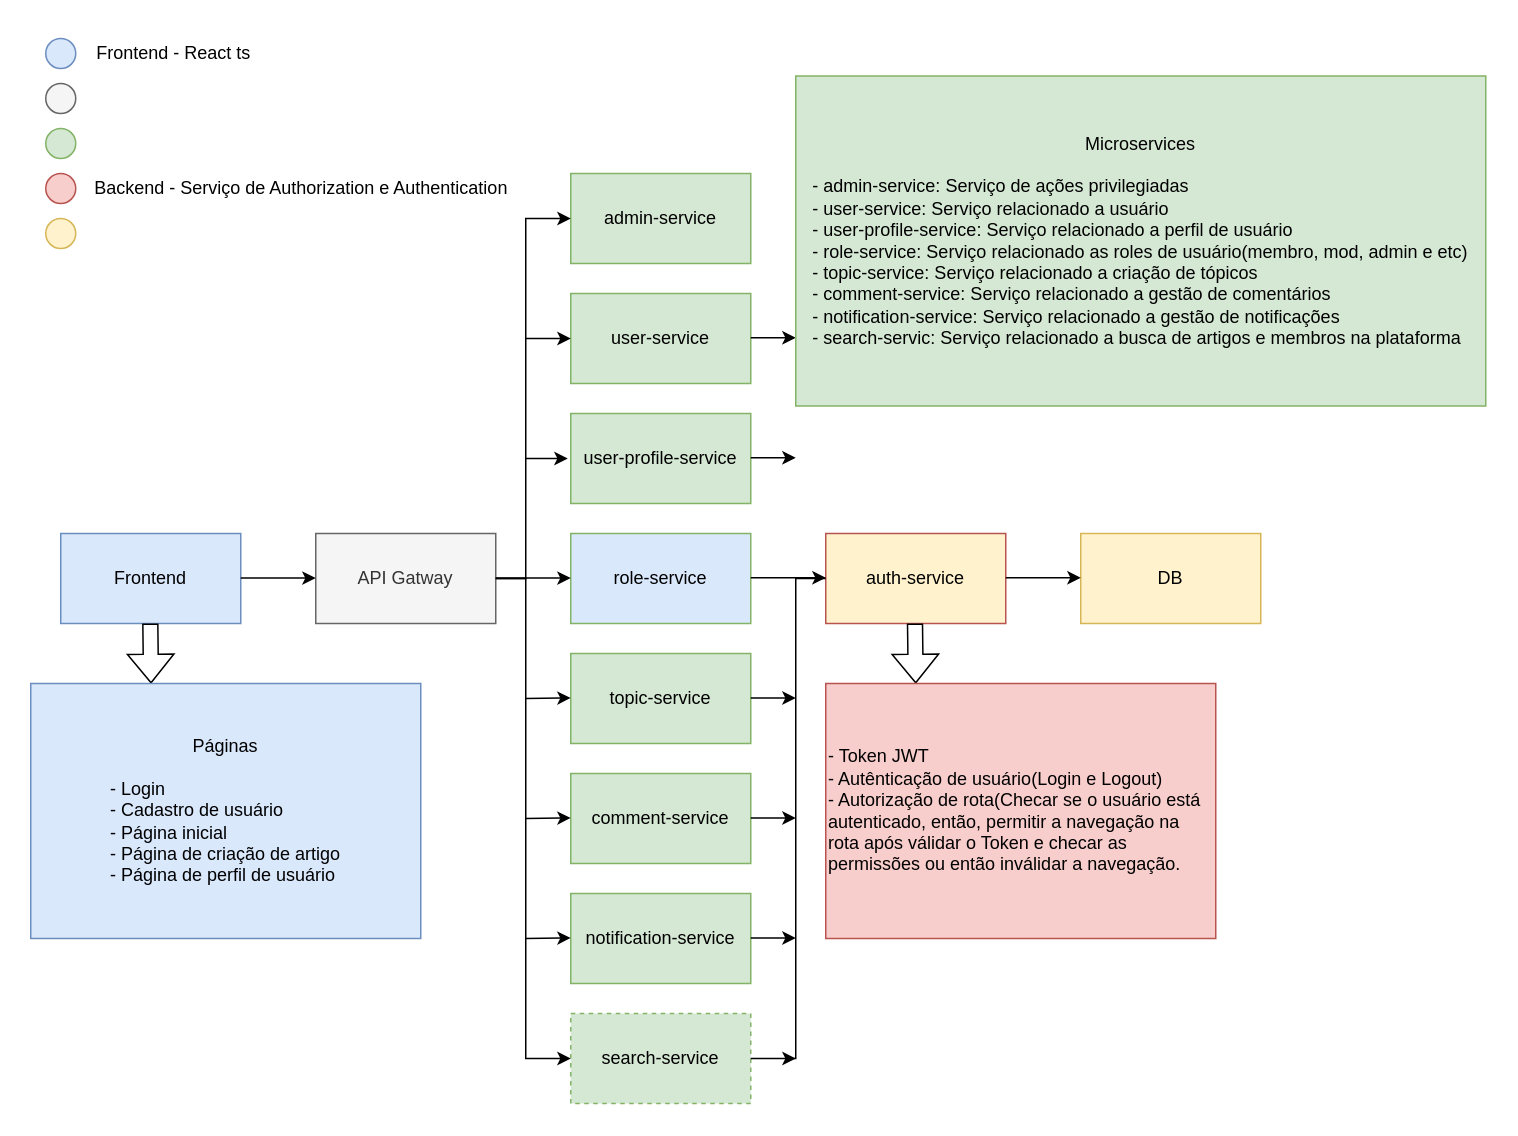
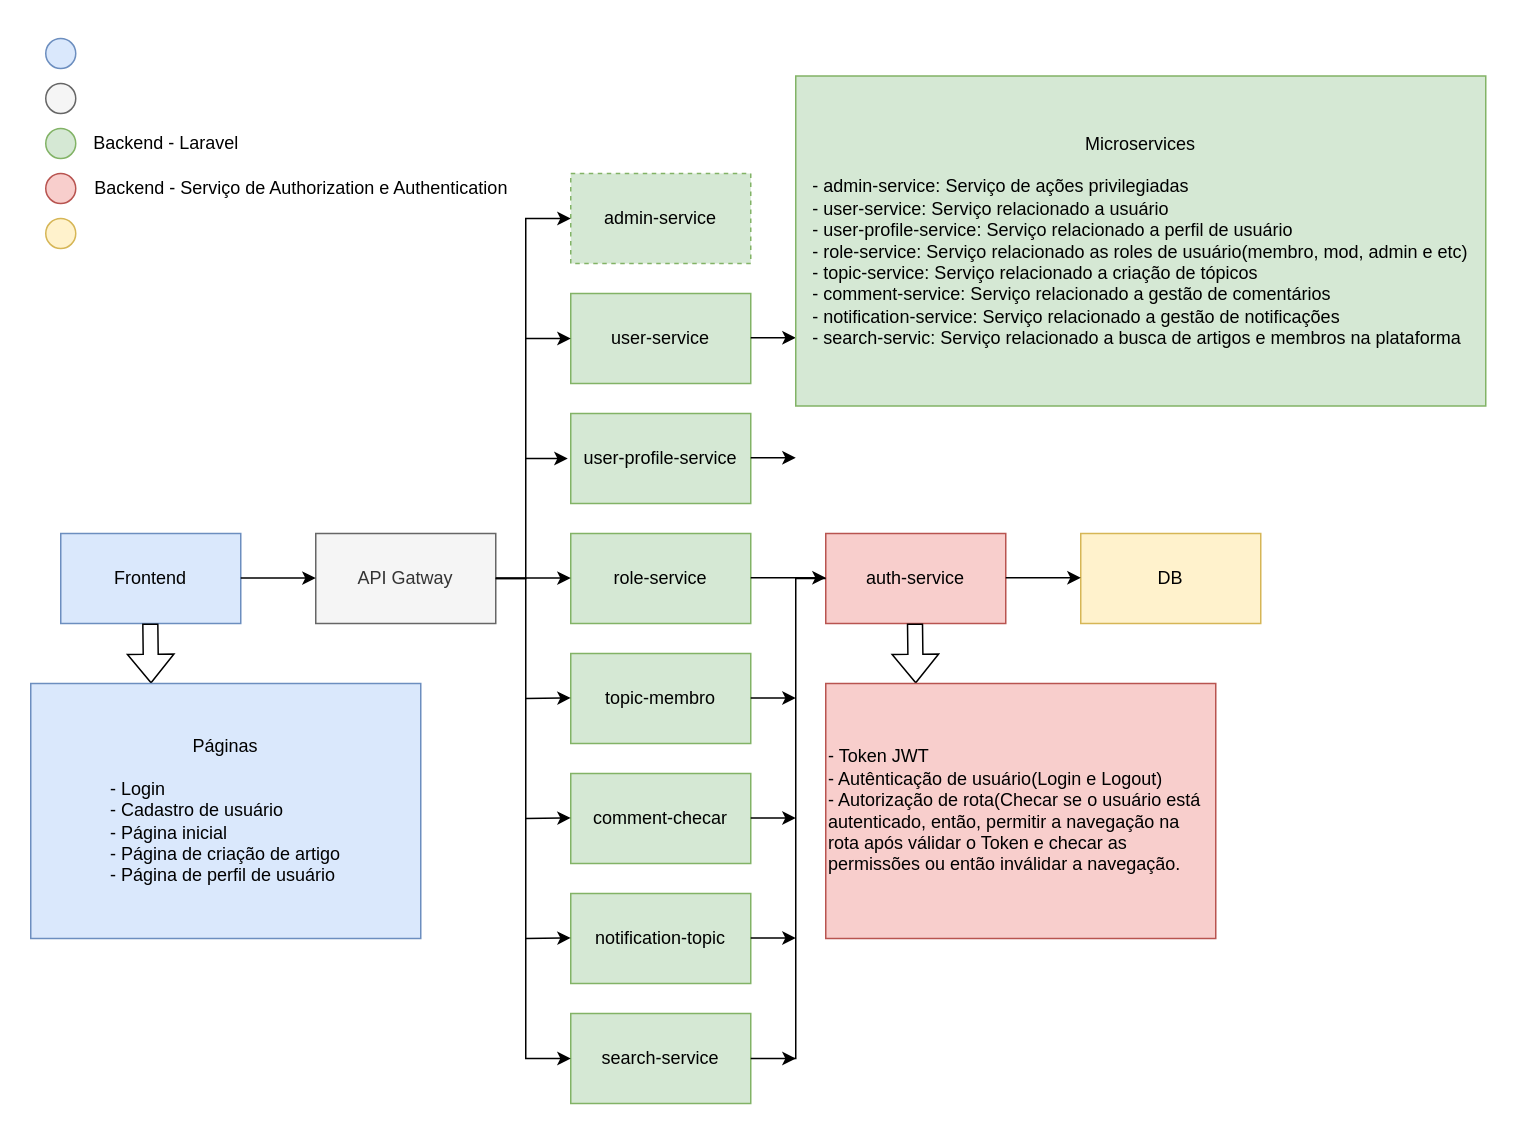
node "Frontend - React ts": removed
node "Backend - Laravel": added
node "admin-service": style solid -> dashed
node "role-service": fillcolor #dae8fc -> #d5e8d4
node "auth-service": fillcolor #fff2cc -> #f8cecc
node "topic-service": label "topic-service" -> "topic-membro"
node "comment-service": label "comment-service" -> "comment-checar"
node "notification-service": label "notification-service" -> "notification-topic"
node "search-service": style dashed -> solid
